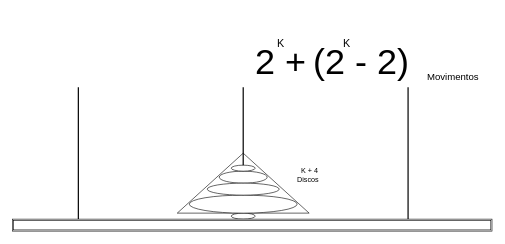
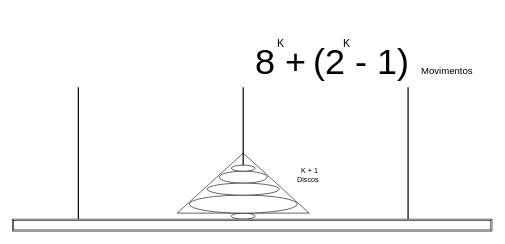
node "2 +": label "2 +" -> "8 +"
node "(2 - 2)": label "(2 - 2)" -> "(2 - 1)"
node "Movimentos": moved (456, 72) -> (450, 66)
node "K + 4 Discos": label "K + 4 Discos" -> "K + 1 Discos"
